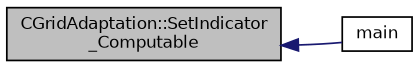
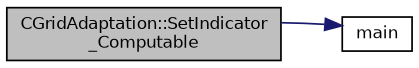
edge "main" -> "CGridAdaptation::SetIndicator _Computable": reversed
